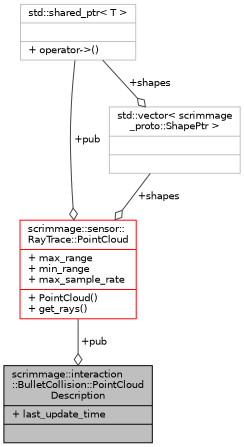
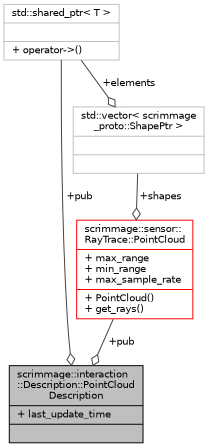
edge "std::shared_ptr< T >" -> "std::vector< scrimmage": label " +shapes" -> " +elements"
edge "std::shared_ptr< T >" -> "scrimmage::sensor::": now "std::shared_ptr< T >" -> "scrimmage::interaction"
node "scrimmage::interaction": text "::BulletCollision::PointCloud" -> "::Description::PointCloud"
